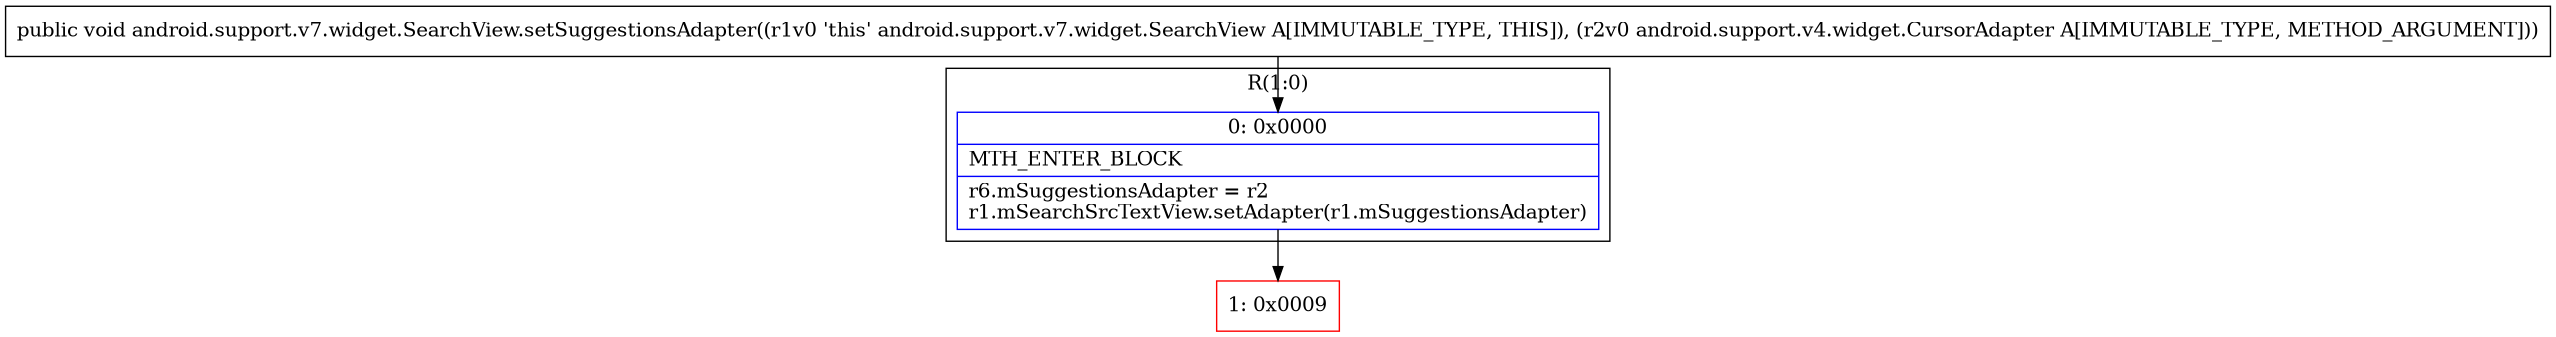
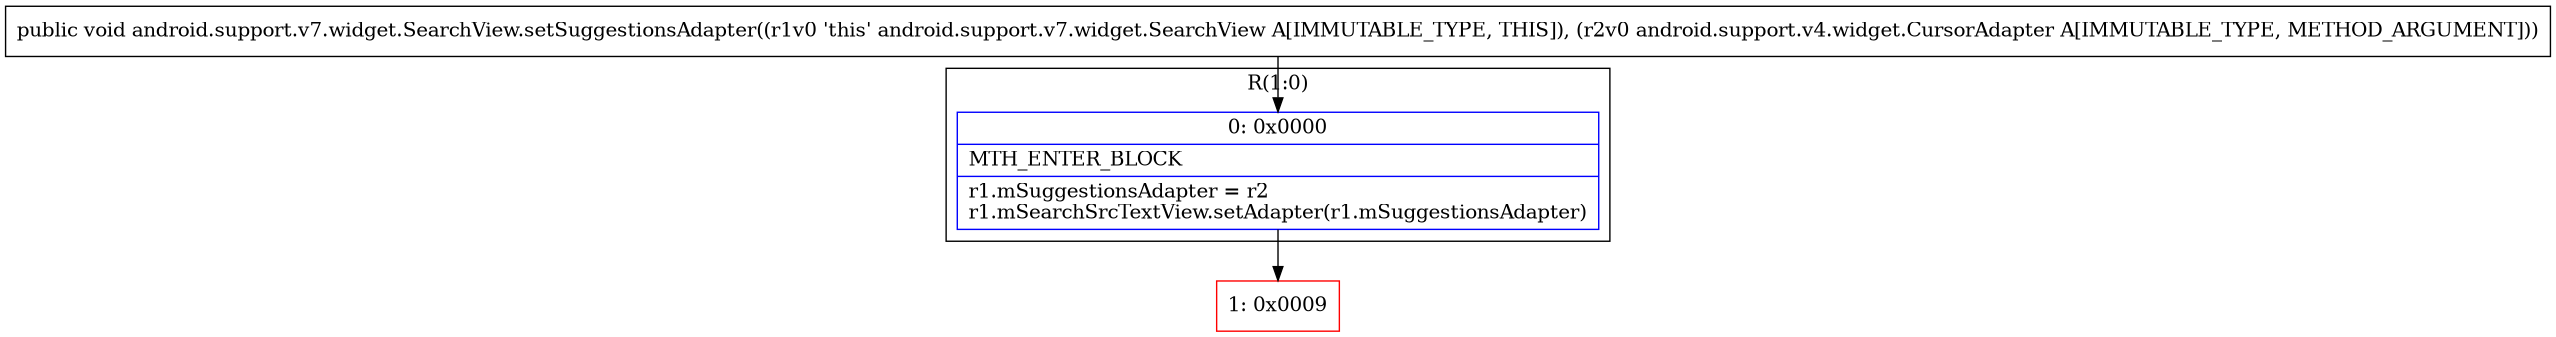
node "0: 0x0000": text "r6.mSuggestionsAdapter = r2" -> "r1.mSuggestionsAdapter = r2"
